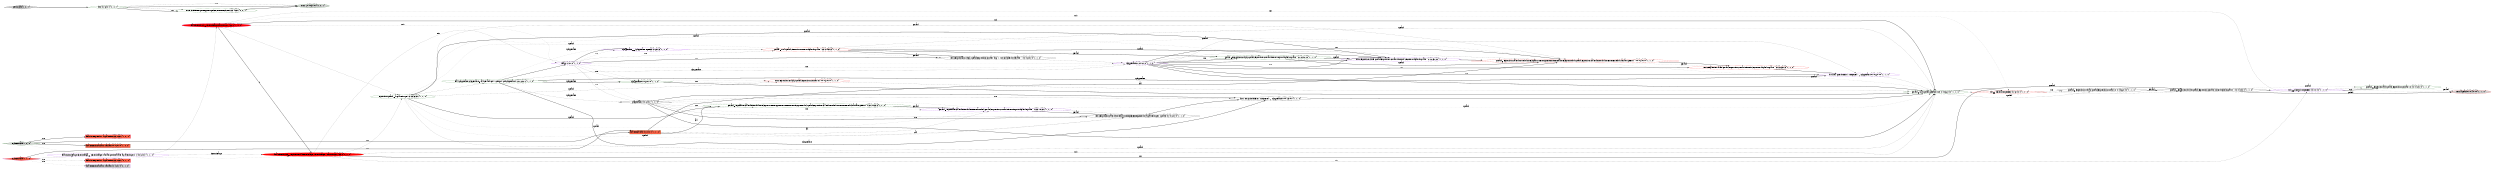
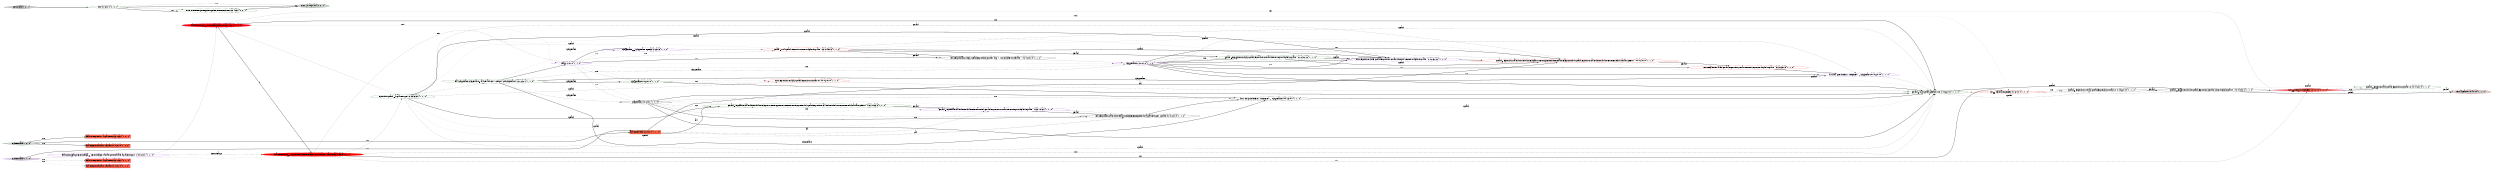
node "unit == TimeUnit.QUARTER@@@41@@@['1', '1', '0']": fillcolor white -> tomato
node "implementSafe['0', '1', '0']": fillcolor tomato -> lightgray
node "final RexToLixTranslator translator@@@2@@@['0', '1', '0']": fillcolor lightgray -> tomato
